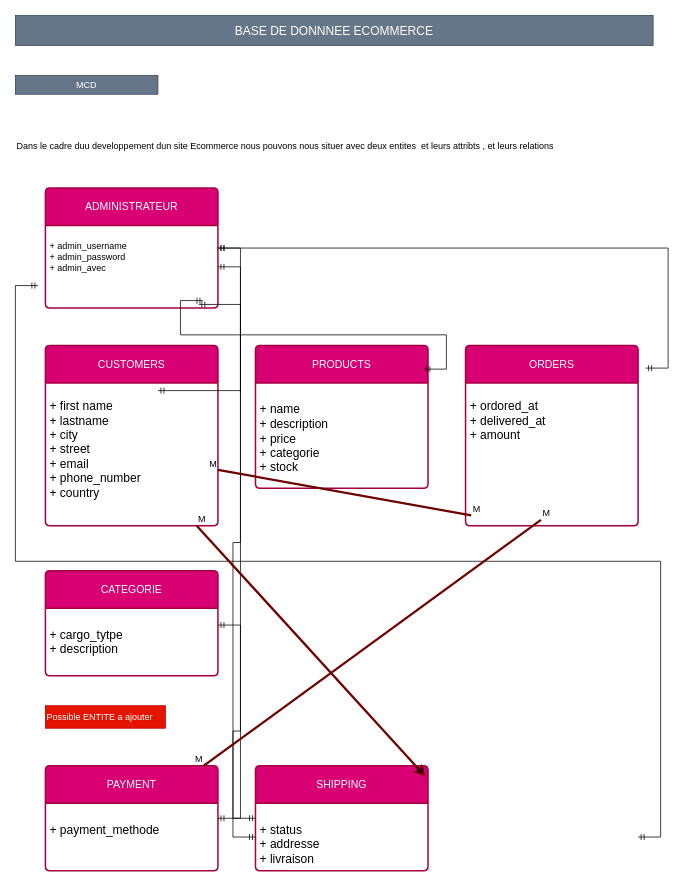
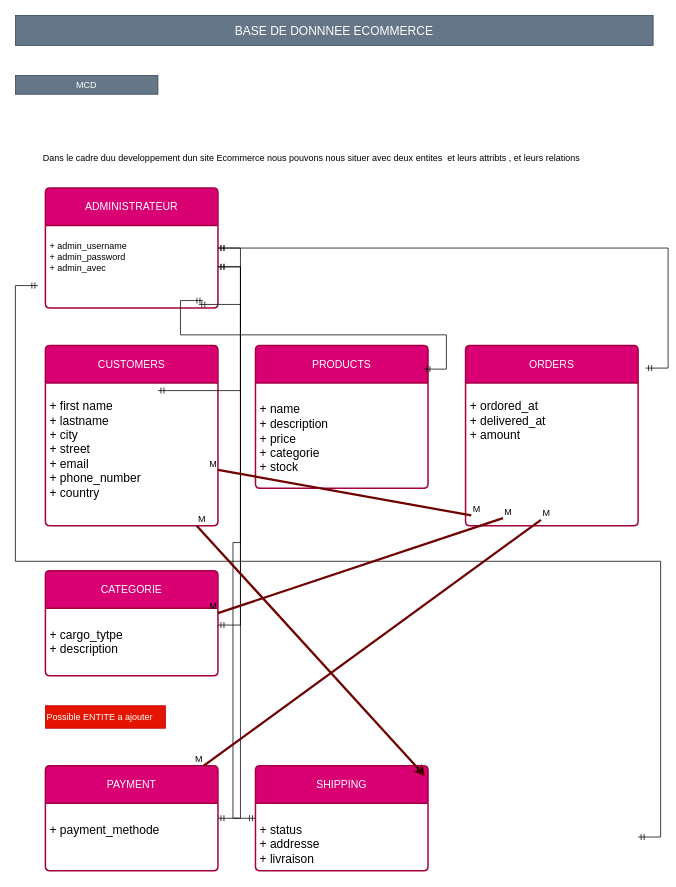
node "Dans le cadre duu developpement dun site Ecommerce nous pouvons nous situer avec deux entites et leurs attribts , et leurs relations": moved (327, 147) -> (353, 158)
edge "+ ordored_at + delivered_at + amount" -- "+ cargo_tytpe + description": added, labels "M", "M"
edge "+ cargo_tytpe + description" -- "+ status + addresse + livraison": now "+ cargo_tytpe + description" -- "+ admin_username + admin_password + admin_avec"
